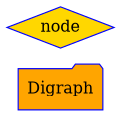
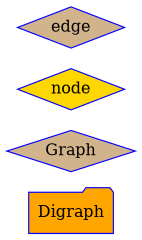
node "edge": added
node "Graph": added
